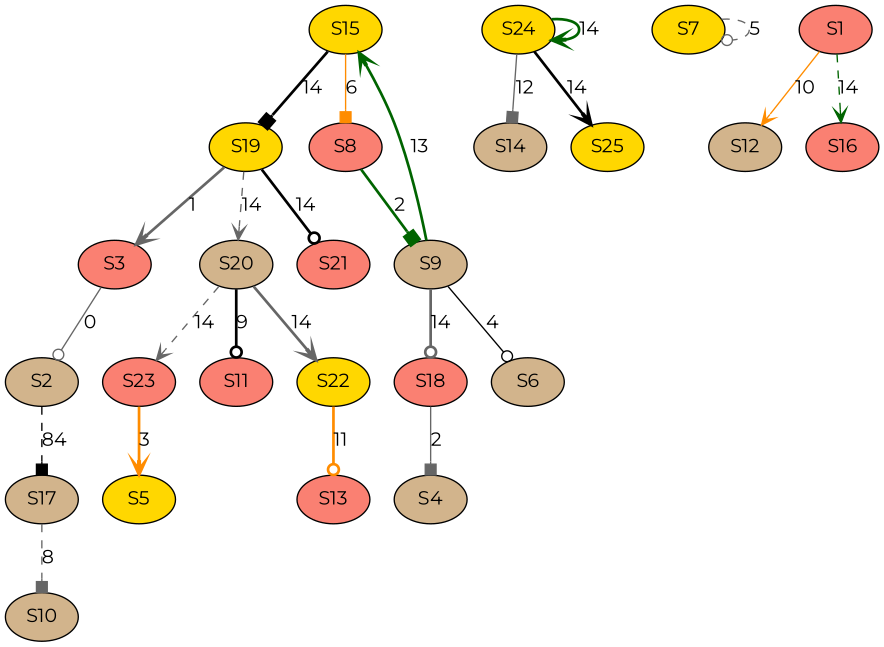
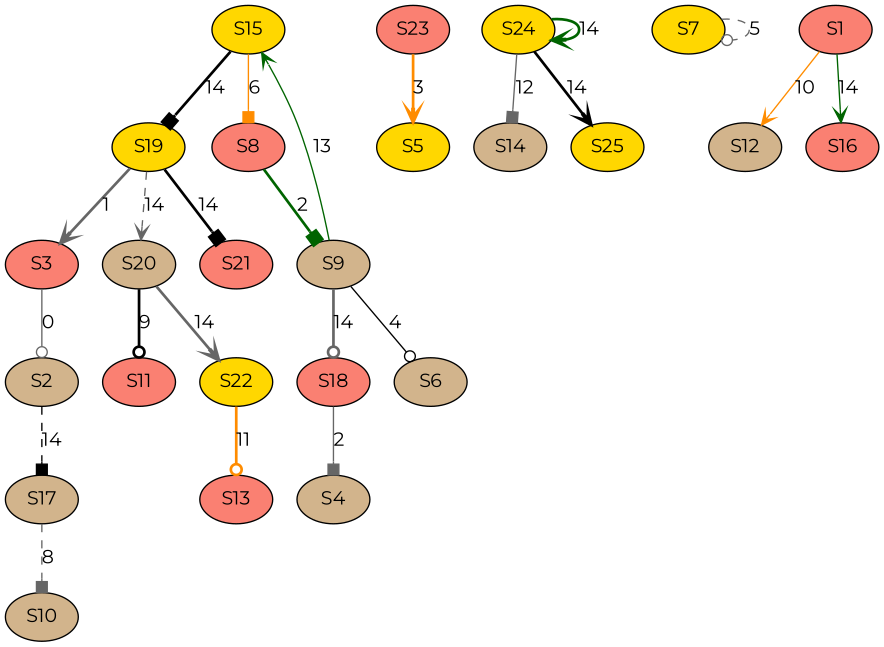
edge "S1" -> "S16": style dashed -> solid
edge "S9" -> "S15": style bold -> solid
edge "S19" -> "S21": arrowhead odot -> box
edge "S20" -> "S23": removed, label "14"
edge "S2" -> "S17": label "84" -> "14"
